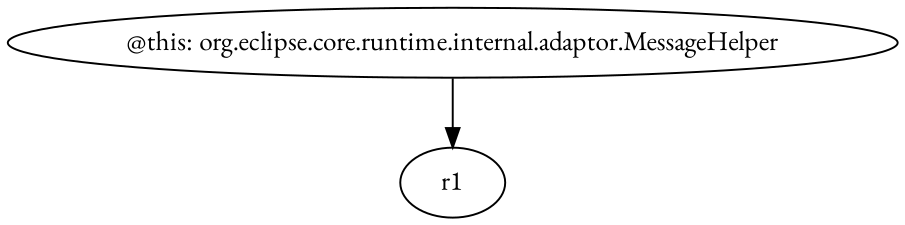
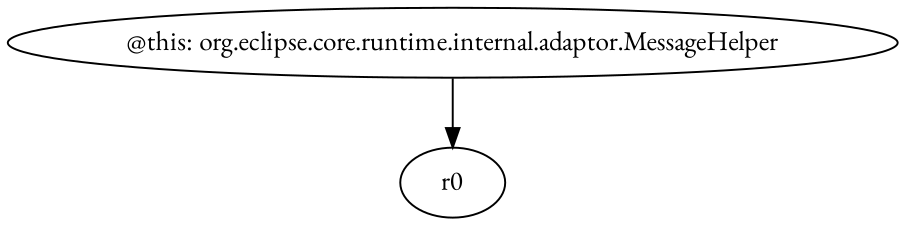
node "r1": label "r1" -> "r0"
